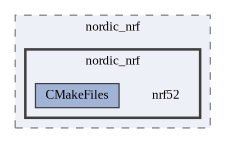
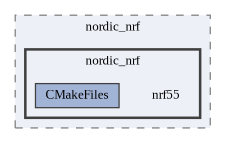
node "nrf52": label "nrf52" -> "nrf55"
